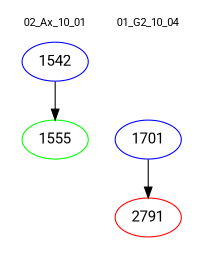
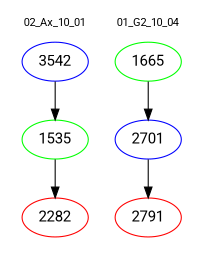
node "1542": label "1542" -> "3542"
node "1665": added
node "1555": label "1555" -> "1535"
node "1701": label "1701" -> "2701"
node "2282": added
